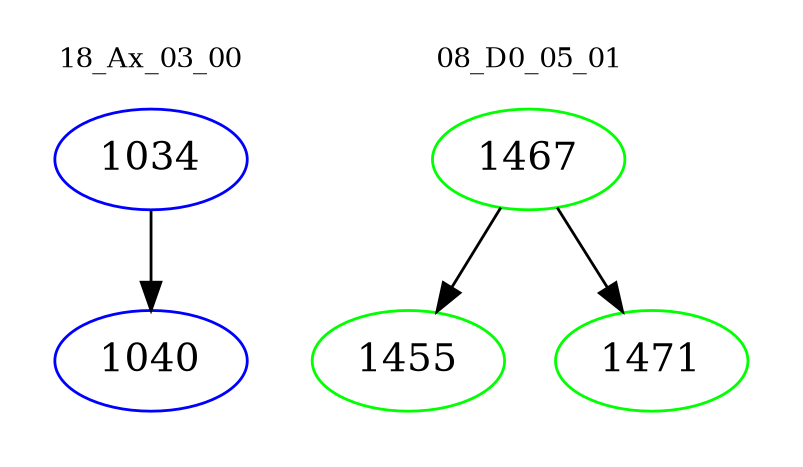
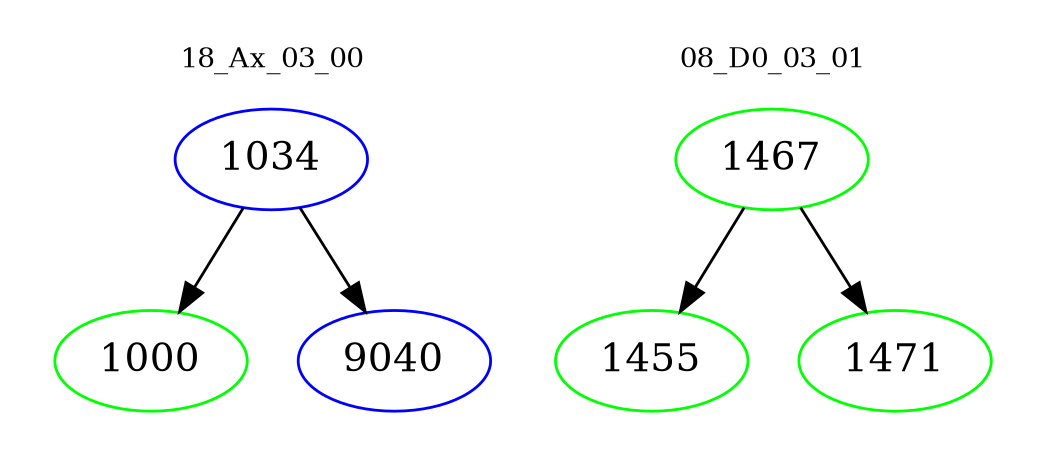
cluster "08_D0_05_01": label "08_D0_05_01" -> "08_D0_03_01"
node "1000": added
node "1040": label "1040" -> "9040"
